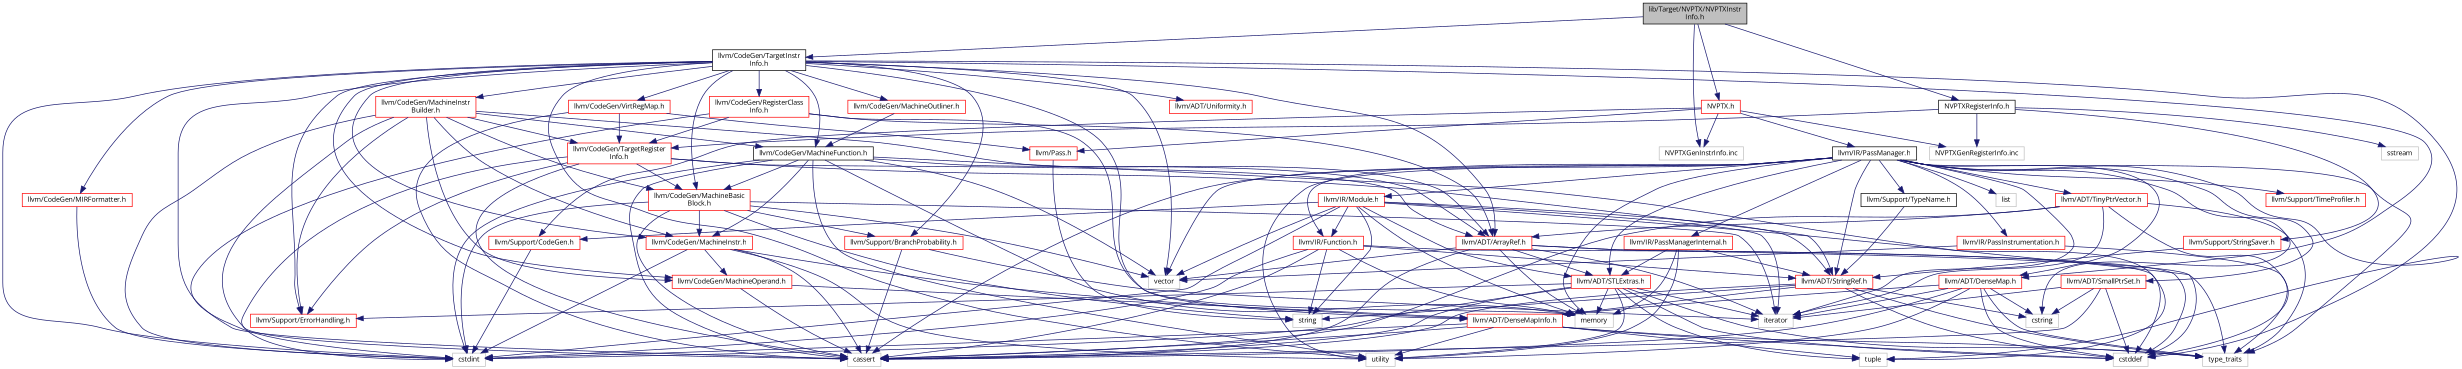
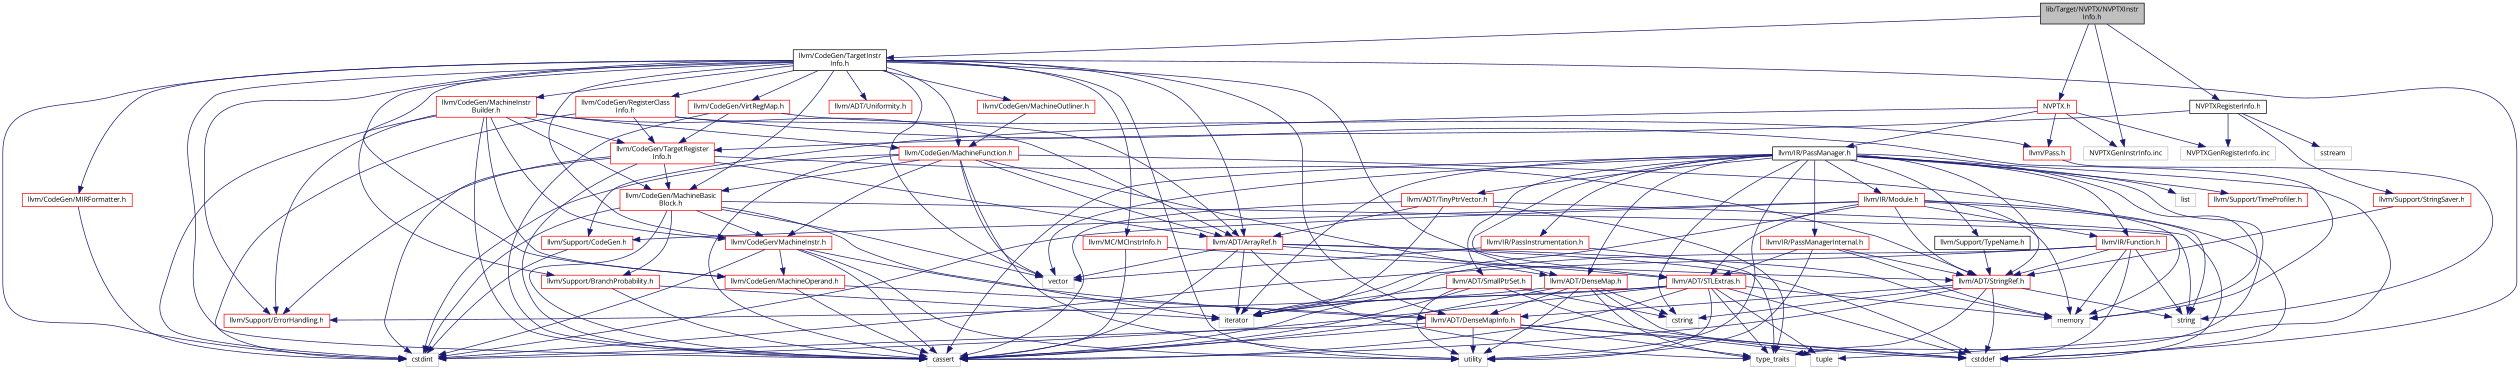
node "llvm/CodeGen/MachineFunction.h": color black -> red
edge "llvm/CodeGen/MachineFunction.h" -> "tuple": now "llvm/CodeGen/MachineFunction.h" -> "llvm/ADT/DenseMap.h"
edge "llvm/IR/Module.h" -> "vector": removed
node "llvm/MC/MCInstrInfo.h": added
edge "llvm/ADT/SmallPtrSet.h" -> "utility": added
